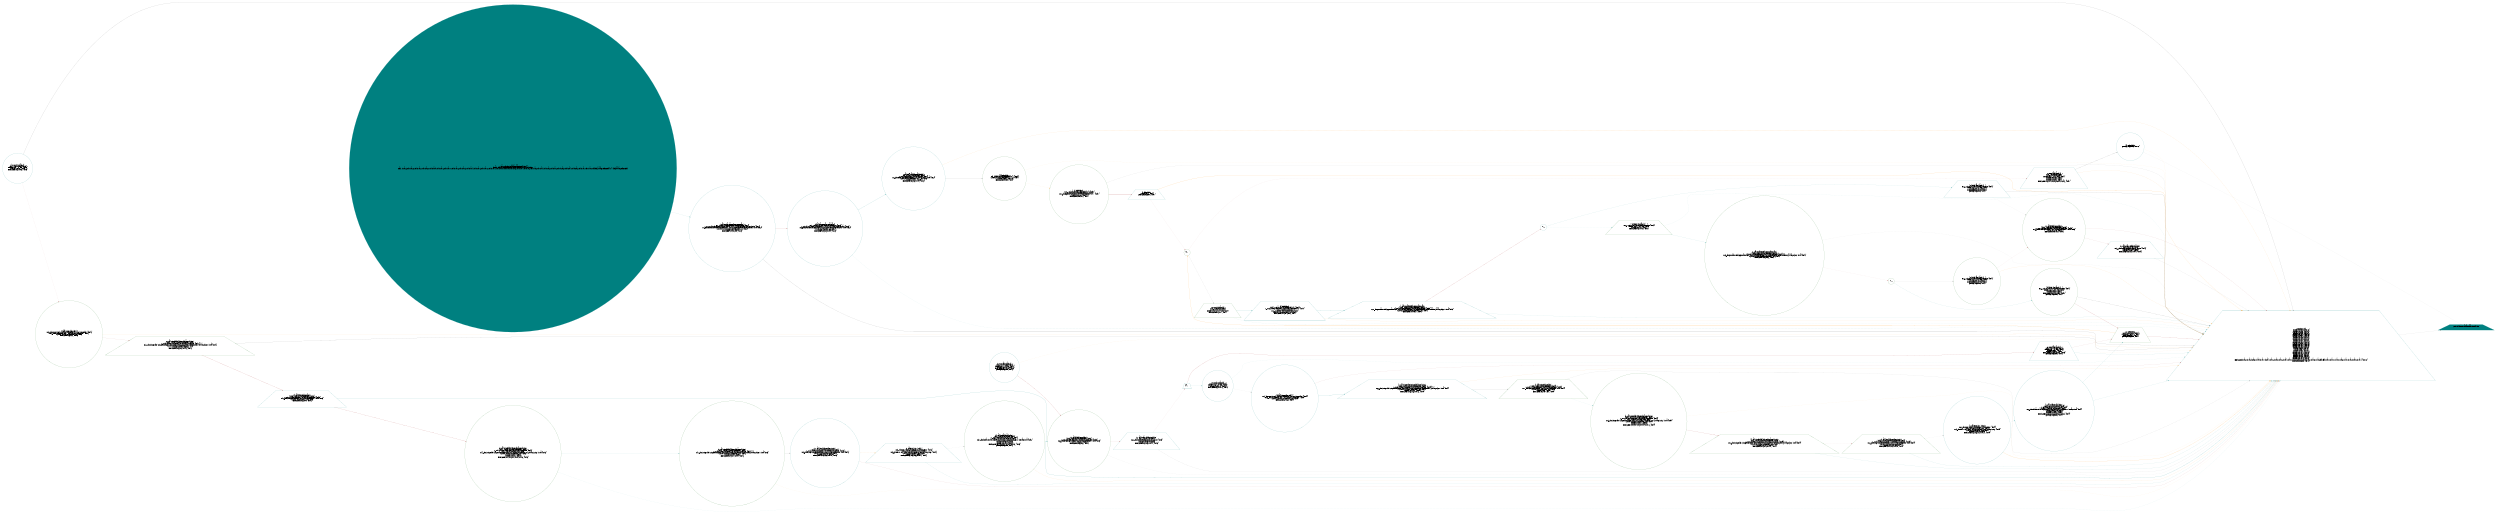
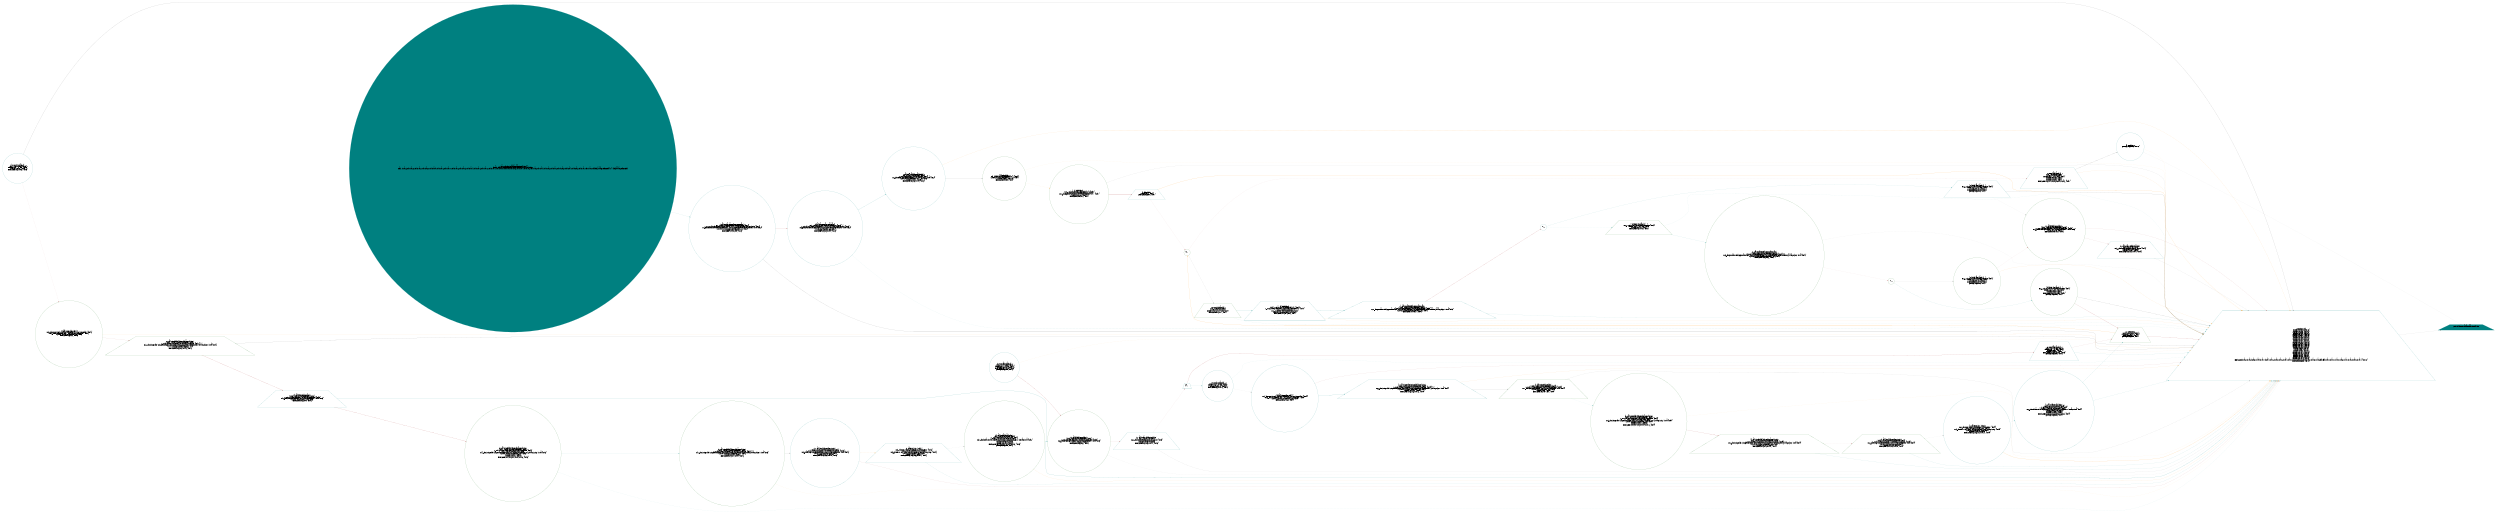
node "49:  method_body APPLY_ABSTRACTION; [line 102]": label "49:  method_body APPLY_ABSTRACTION; [line 102]" -> "49:  method_org APPLY_ABSTRACTION; [line 102]"
